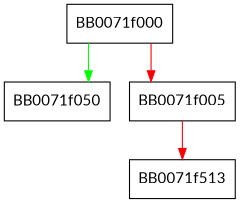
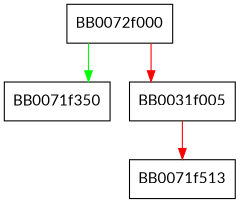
node "BB0071f000": label "BB0071f000" -> "BB0072f000"
node "BB0071f050": label "BB0071f050" -> "BB0071f350"
node "BB0071f005": label "BB0071f005" -> "BB0031f005"
